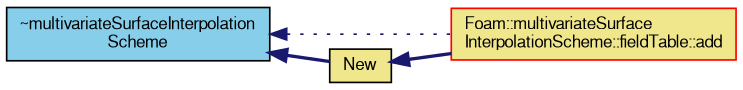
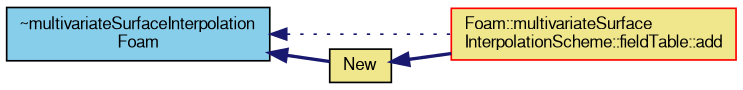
node "~multivariateSurfaceInterpolation Scheme": label "~multivariateSurfaceInterpolation Scheme" -> "~multivariateSurfaceInterpolation Foam"
